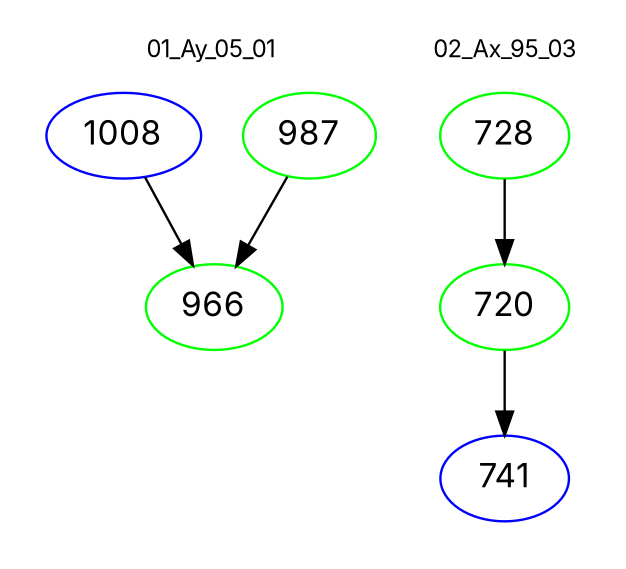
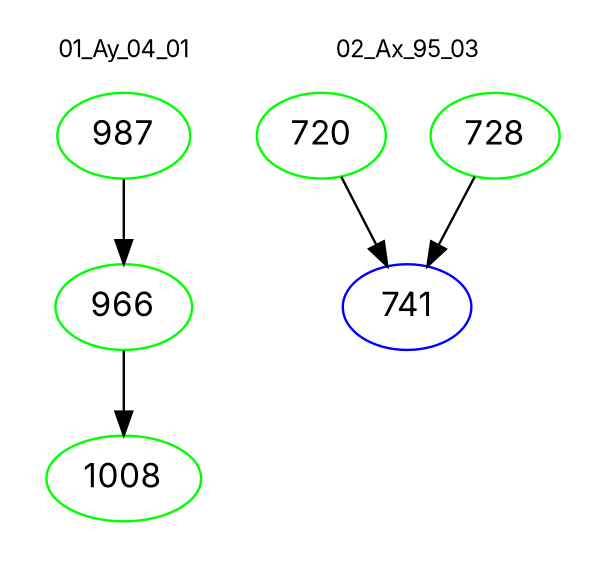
cluster "01_Ay_05_01": label "01_Ay_05_01" -> "01_Ay_04_01"
node "1008": color blue -> green
edge "728" -> "720": now "728" -> "741"
edge "1008" -> "966": reversed
